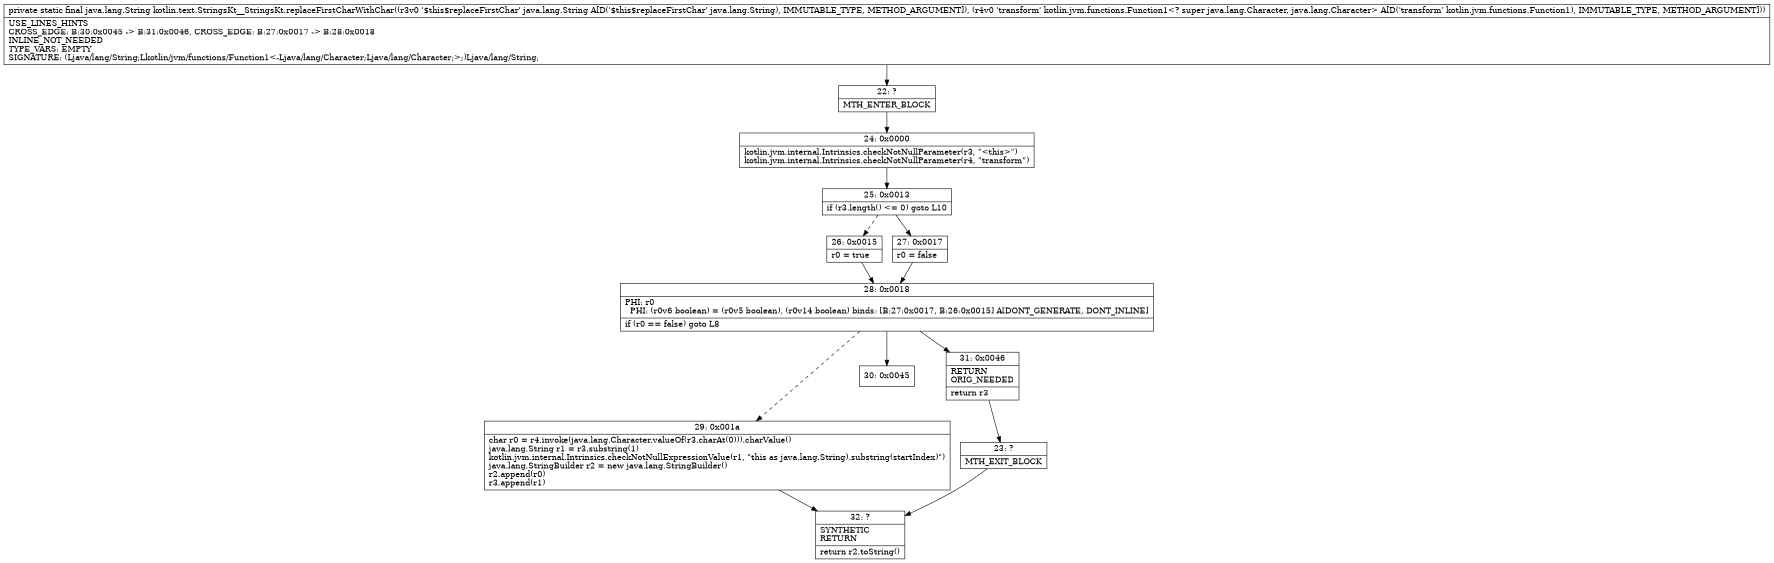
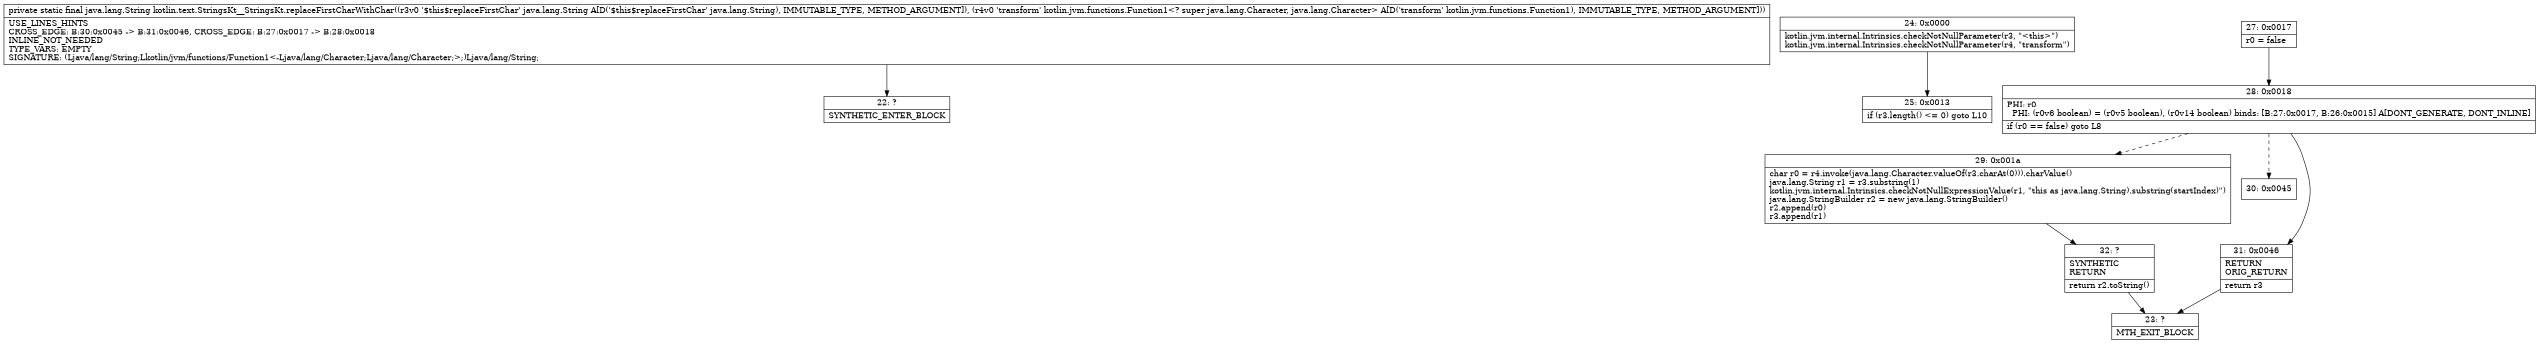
node "22: ?": text "MTH_ENTER_BLOCK" -> "SYNTHETIC_ENTER_BLOCK"
edge "22: ?" -> "24: 0x0000": removed
edge "25: 0x0013" -> "27: 0x0017": removed
node "26: 0x0015": removed
edge "28: 0x0018" -> "30: 0x0045": style solid -> dashed
node "31: 0x0046": text "ORIG_NEEDED" -> "ORIG_RETURN"
edge "23: ?" -> "32: ?": reversed
